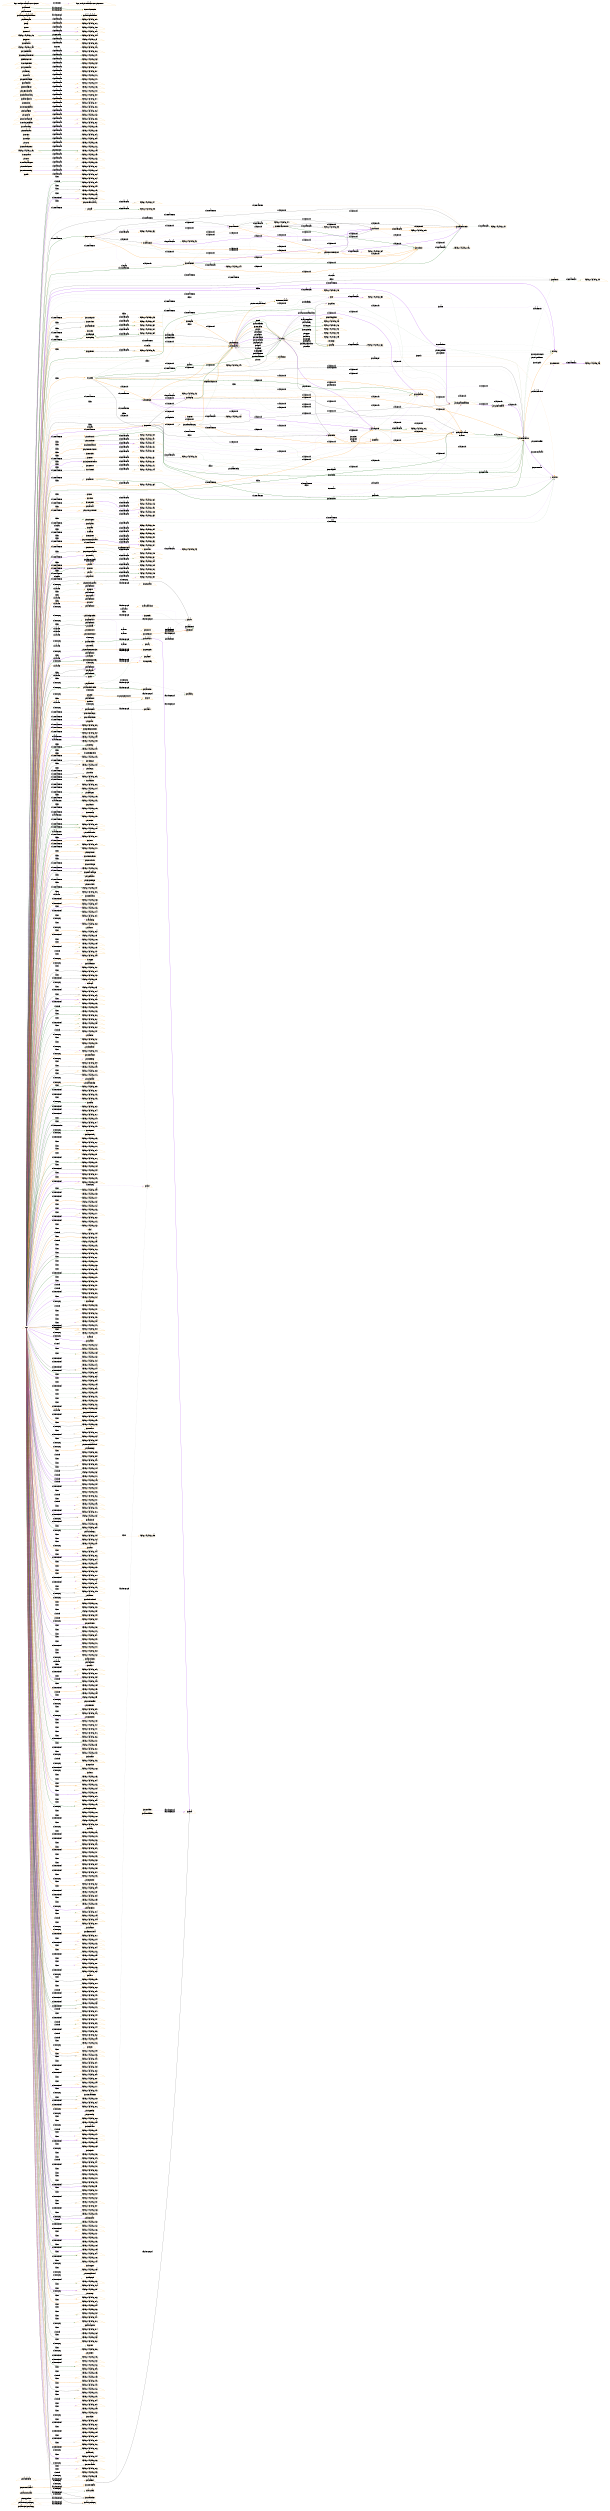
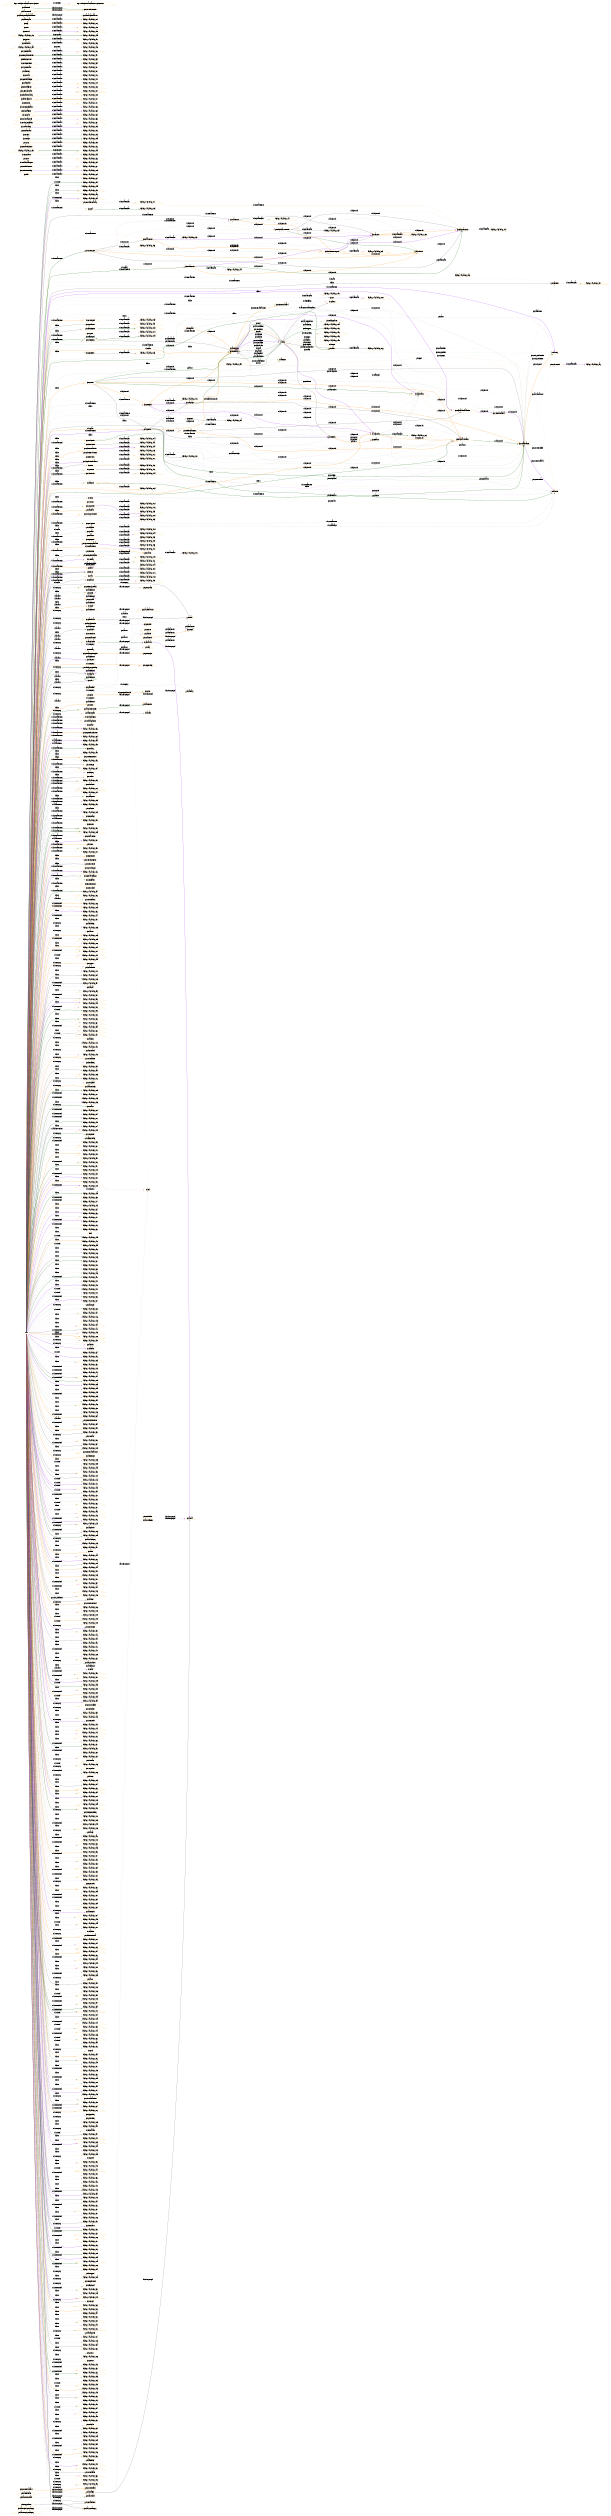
edge "b95b9c6:174964d0982:-7dbd" -> "b95b9c6:174964d0982:-7eae": now "NULL" -> "b95b9c6:174964d0982:-7eae"
edge "NULL" -> "gist:basisFor": label "owl:onProperty" -> "gist:unitSymbolHTML"
